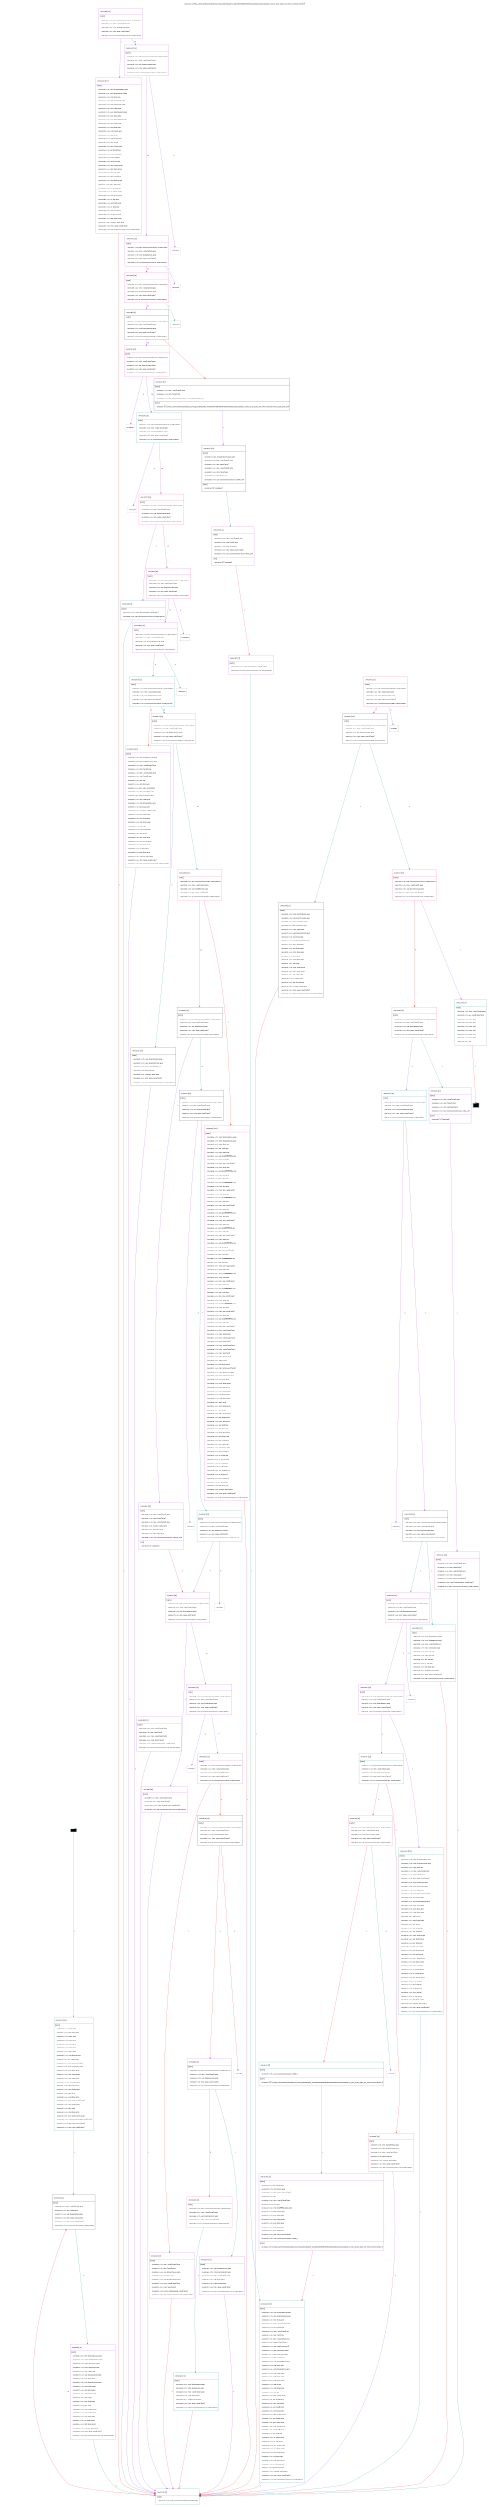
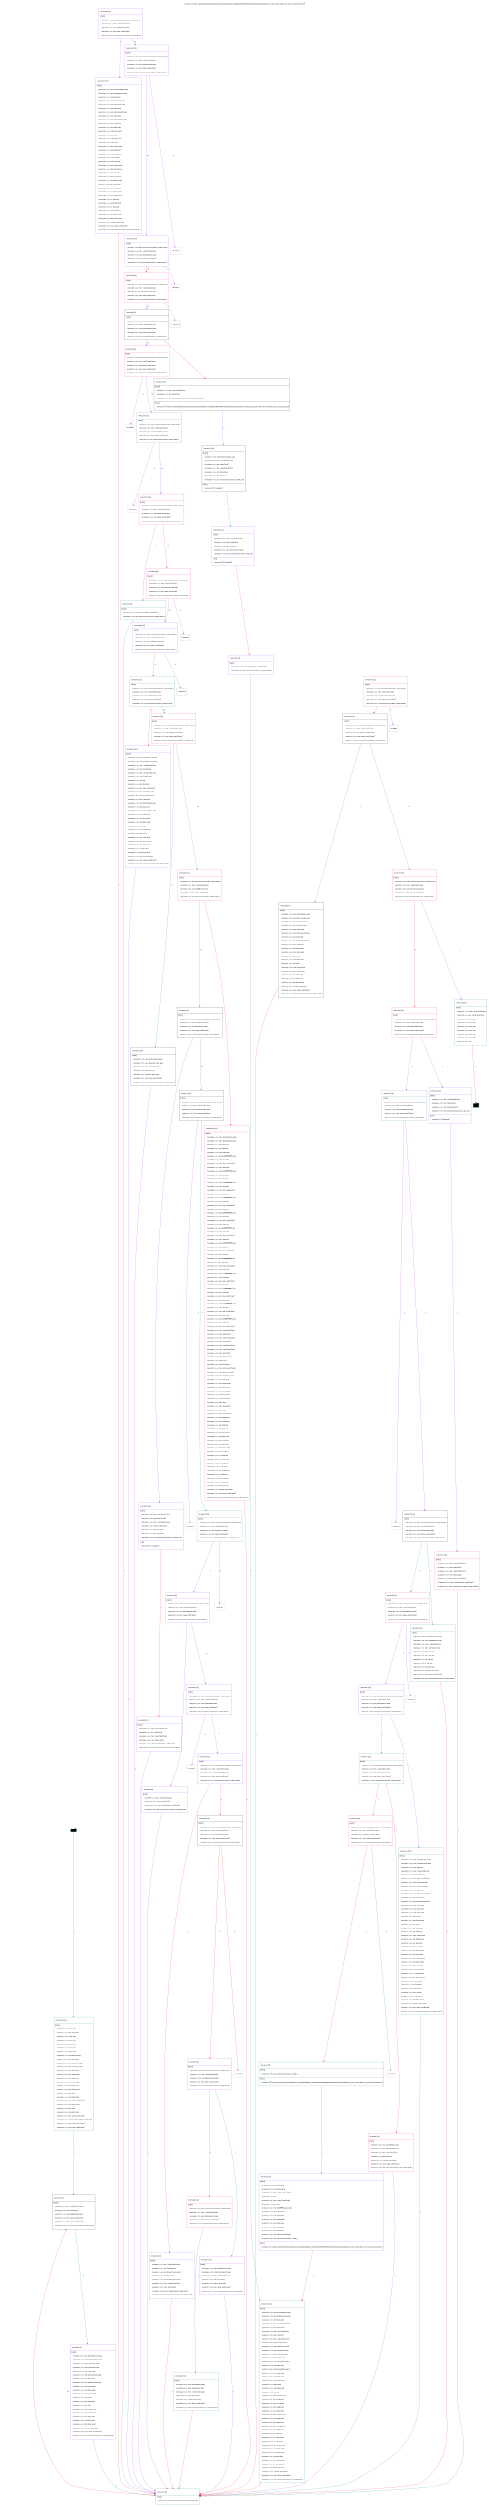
edge "0x401abe [29]" -> "0x40164f [28]": now "0x401abe [29]" -> "0x401adb [32]"
